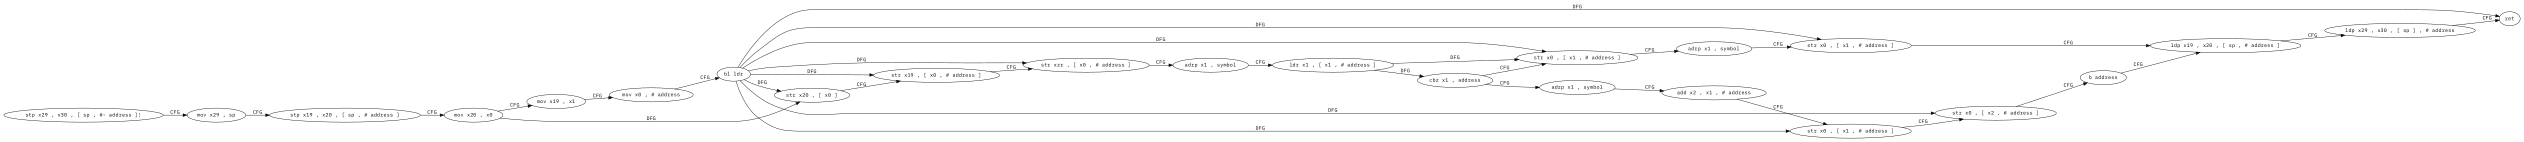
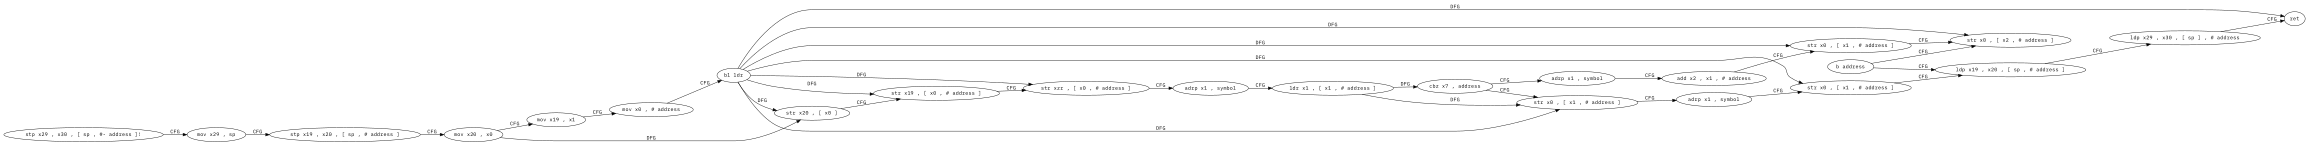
node "cbz x1 , address": label "cbz x1 , address" -> "cbz x7 , address"
edge "str x0 , [ x2 , # address ]" -> "b address": reversed
